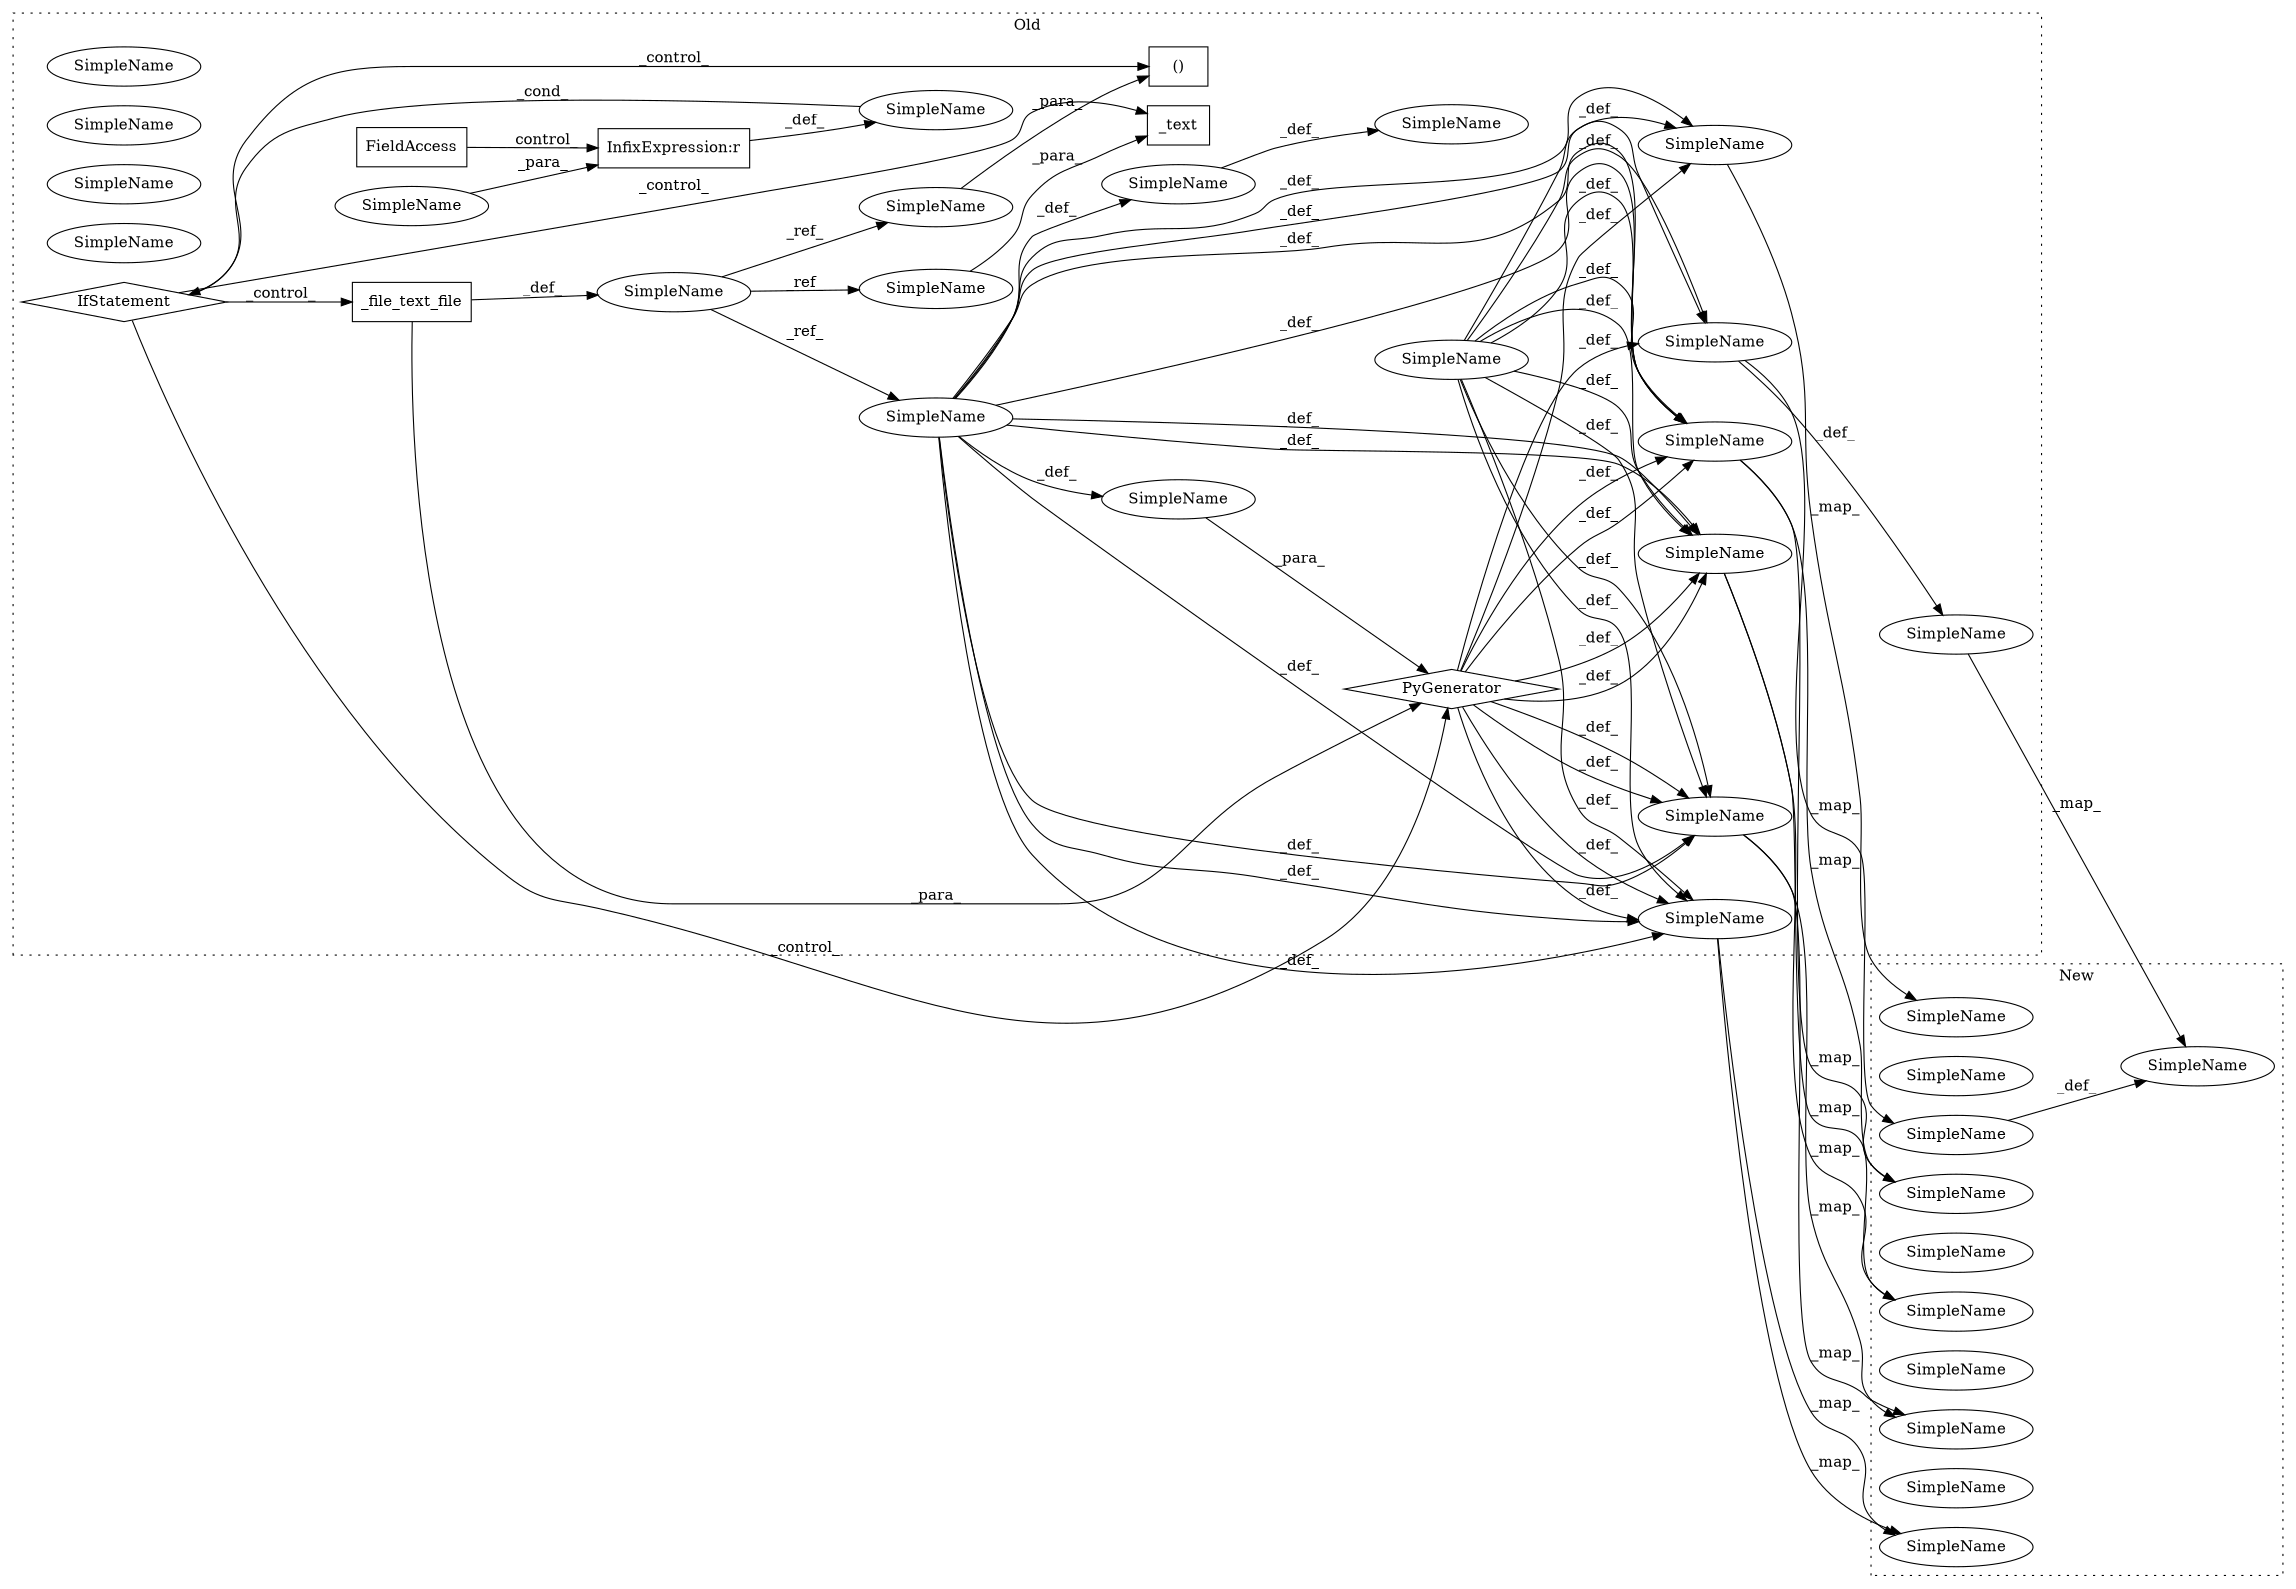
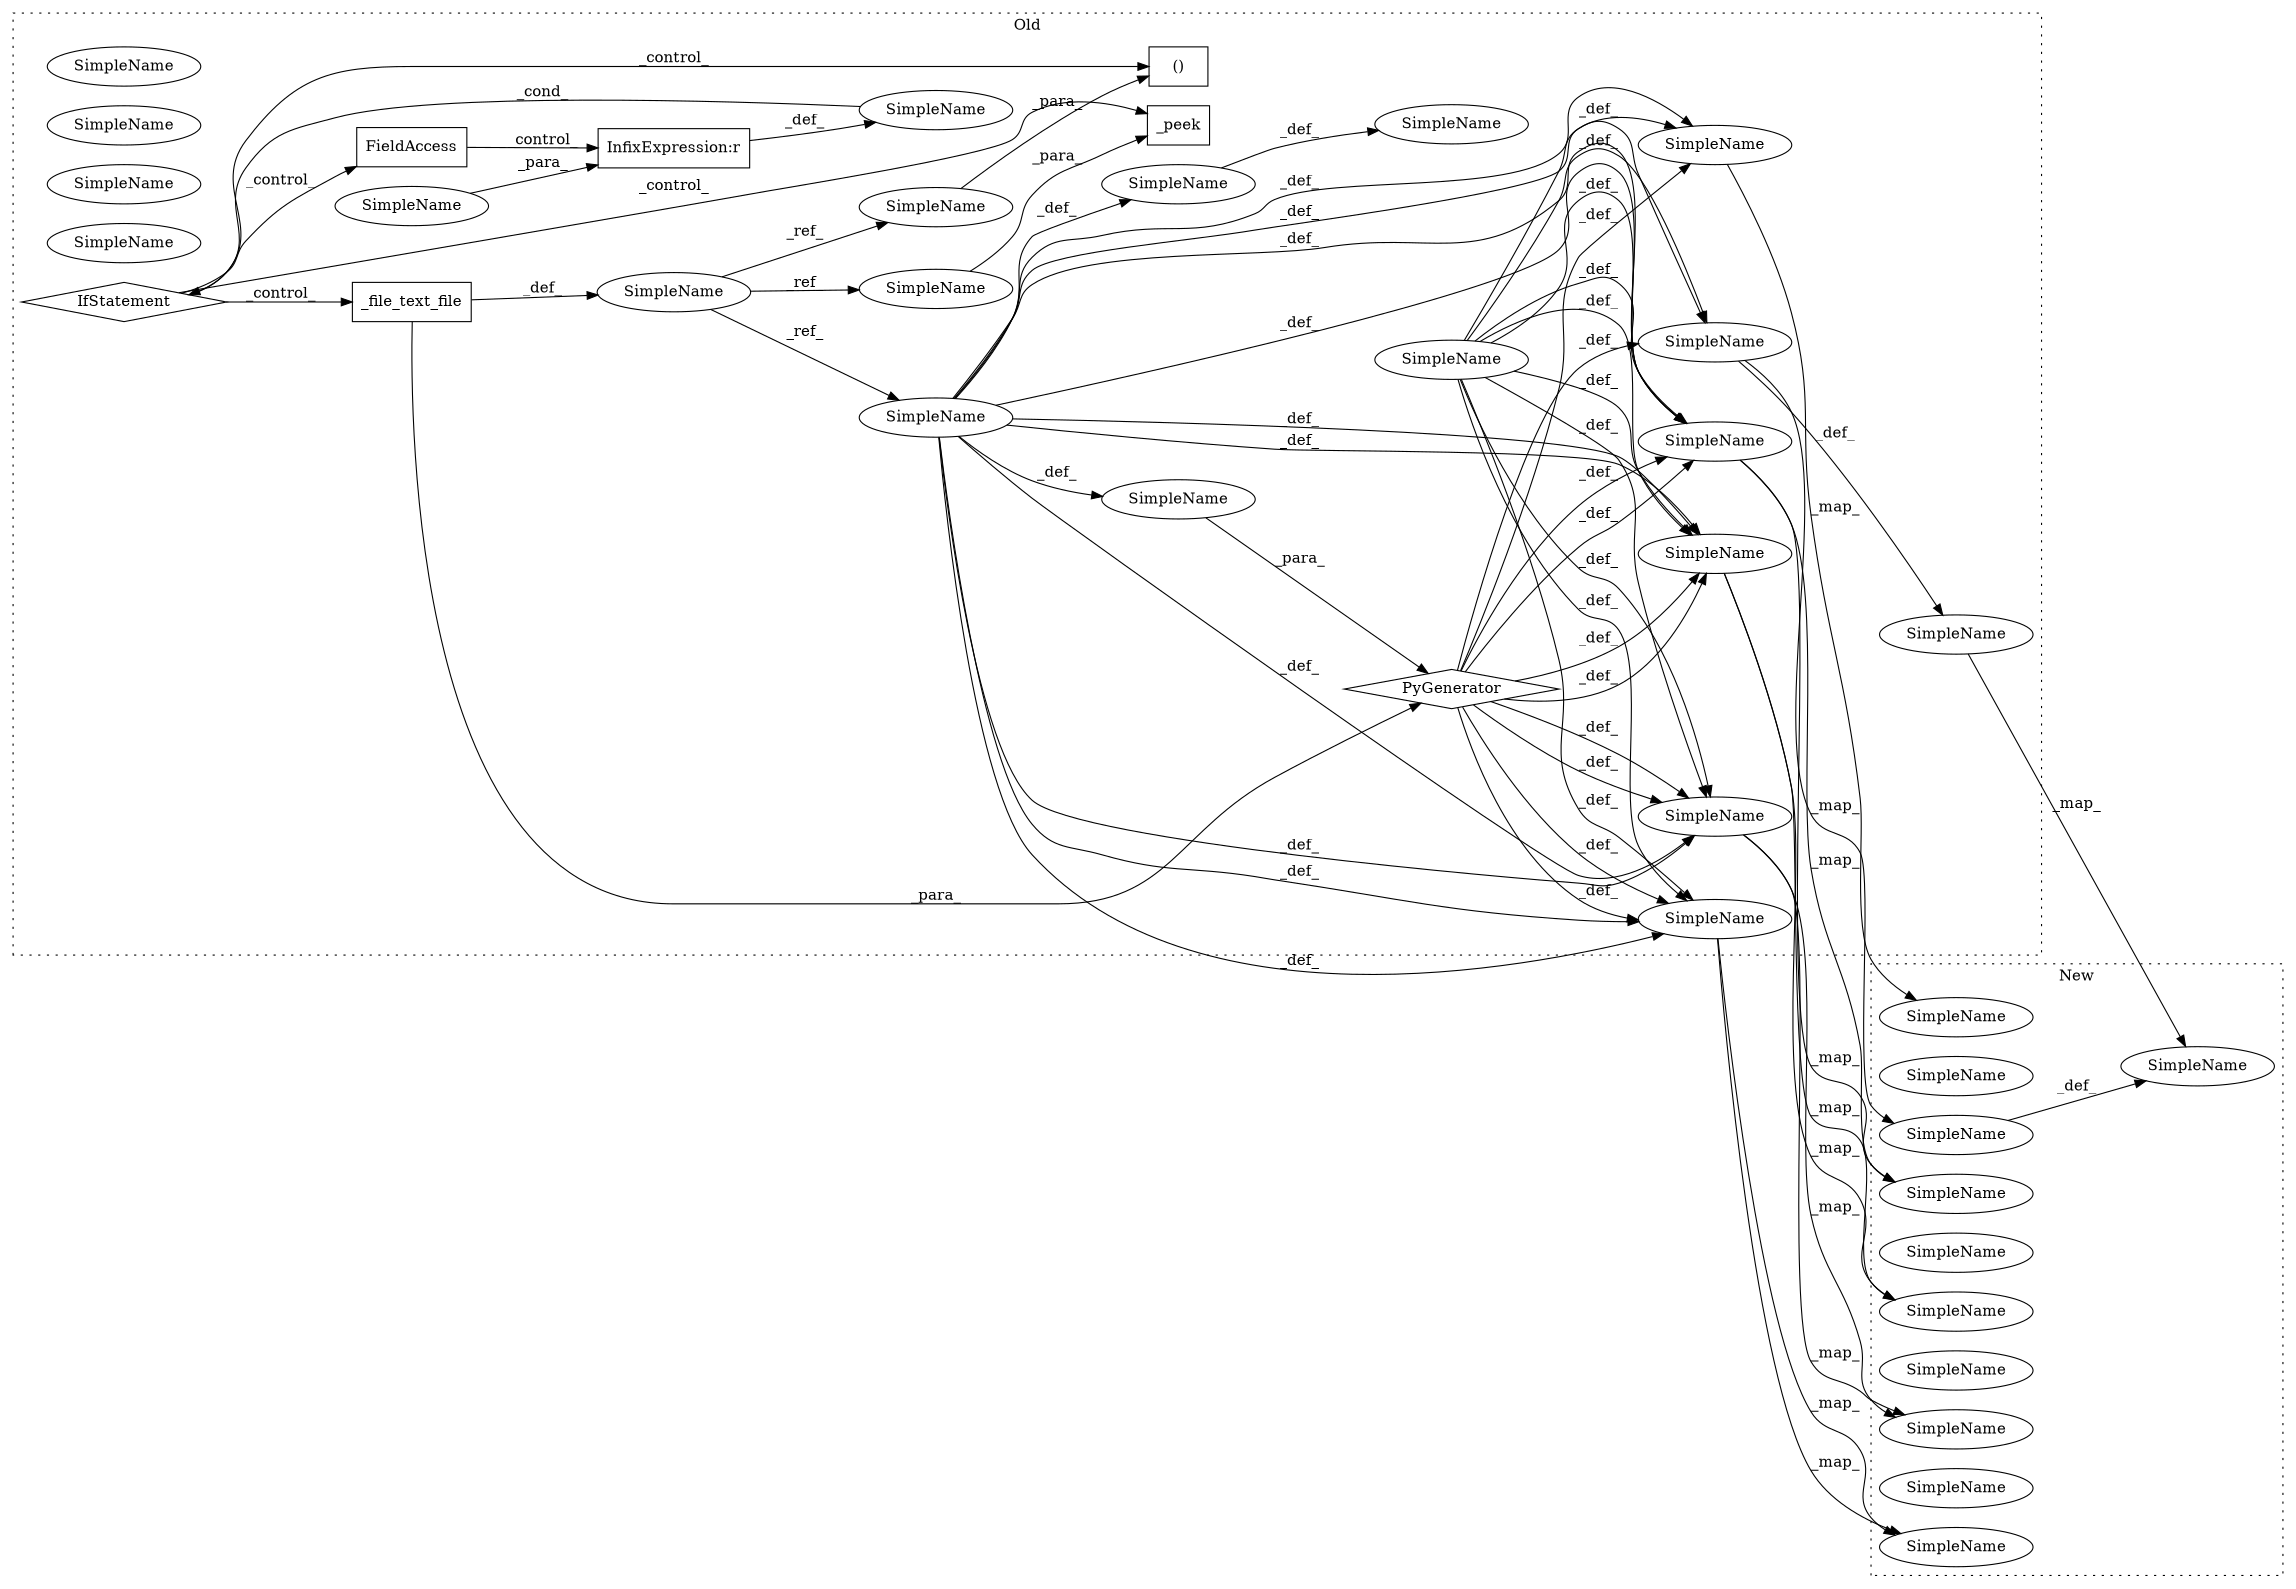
node "_text": label "_text" -> "_peek"
edge "IfStatement" -> "PyGenerator": now "IfStatement" -> "FieldAccess"
